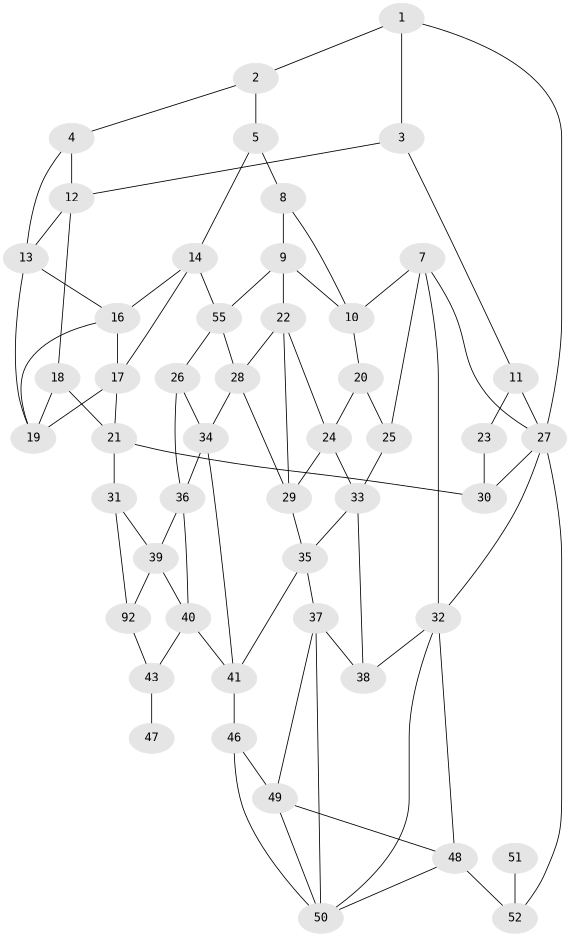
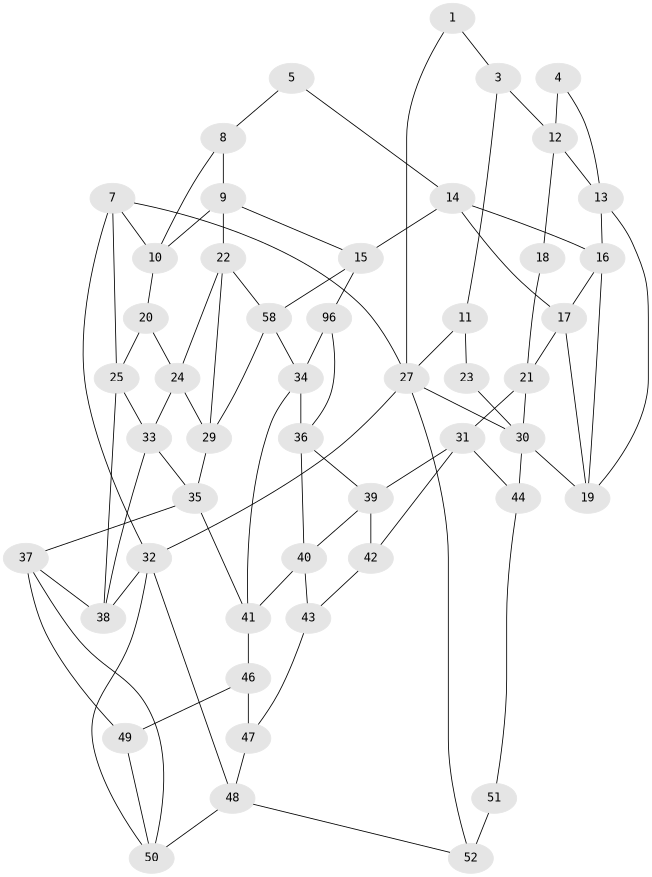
node "2": removed
node "55": label "55" -> "15"
node "26": label "26" -> "96"
node "28": label "28" -> "58"
edge "18" -- "19": now "30" -- "19"
edge "25" -- "38": added
node "44": added
node "92": label "92" -> "42"
edge "49" -- "48": now "47" -- "48"
edge "46" -- "50": now "46" -- "47"
